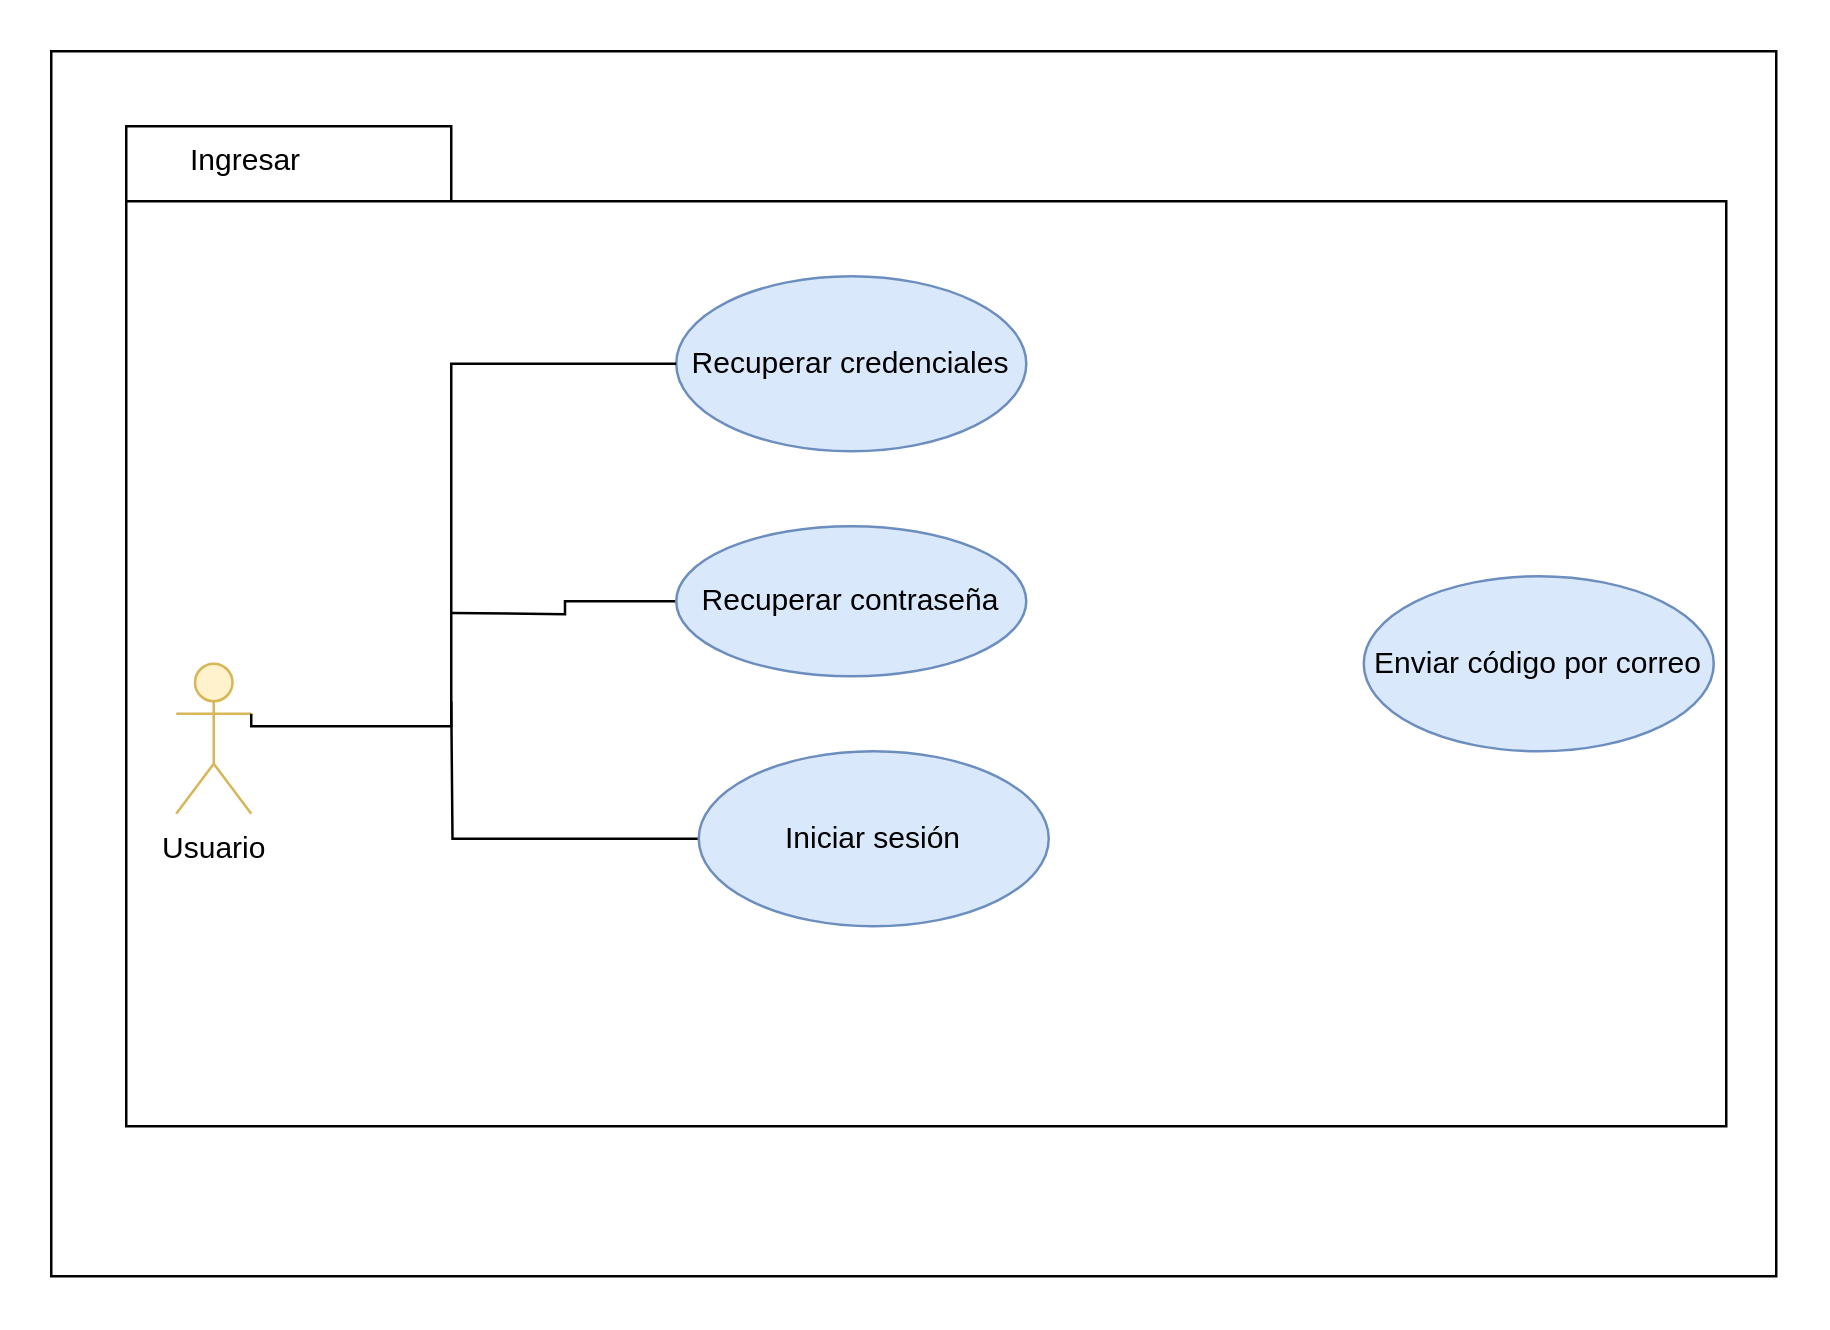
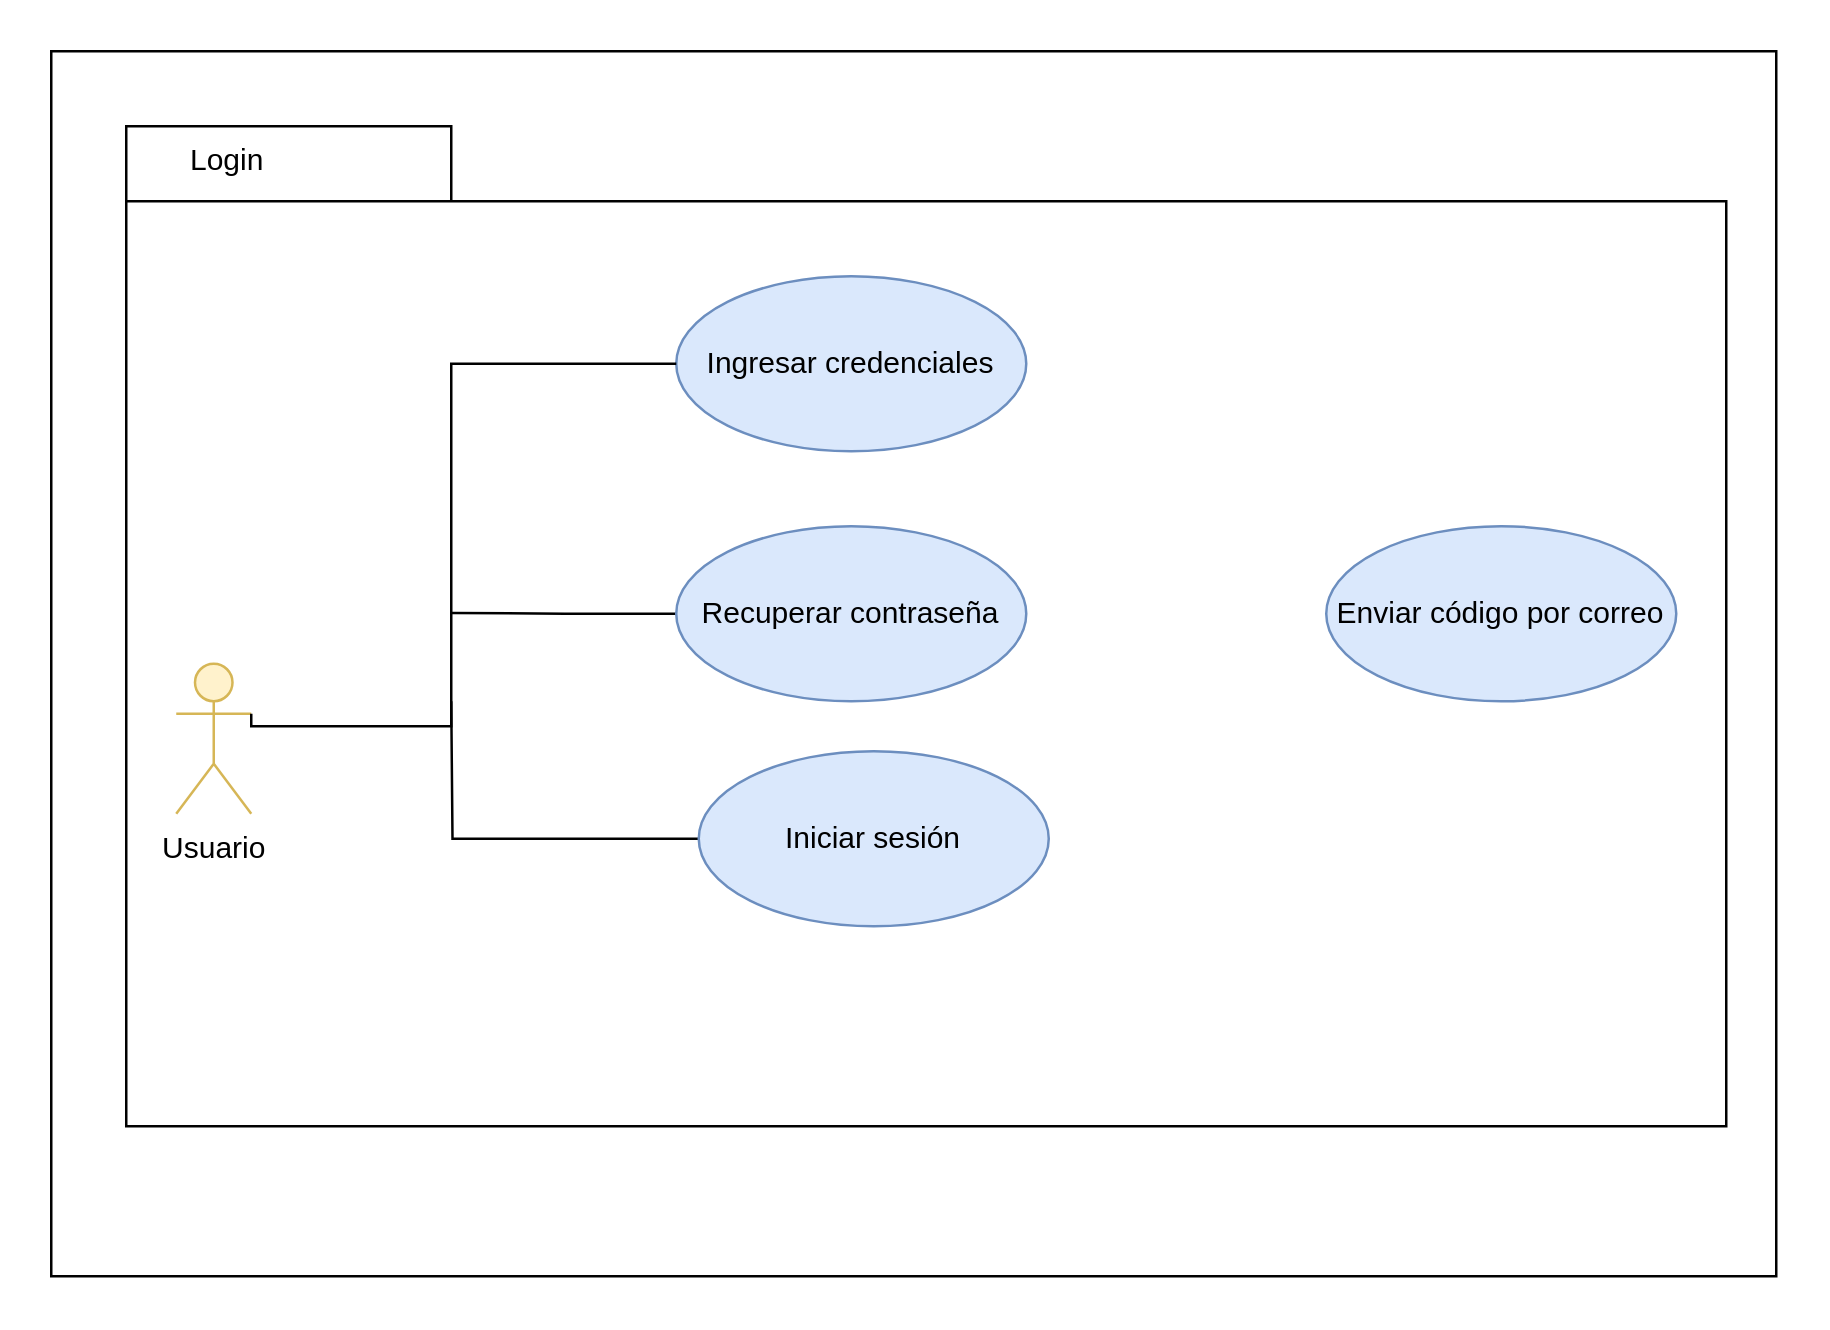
node "Ingresar": label "Ingresar" -> "Login"
node "Recuperar credenciales": label "Recuperar credenciales" -> "Ingresar credenciales"
node "Recuperar contraseña": size 350x150 -> 350x175
node "Enviar código por correo": moved (1539, 664) -> (1501, 614)
